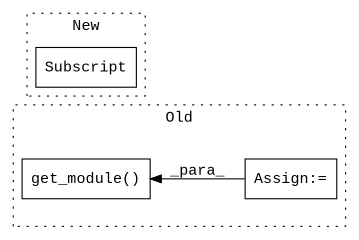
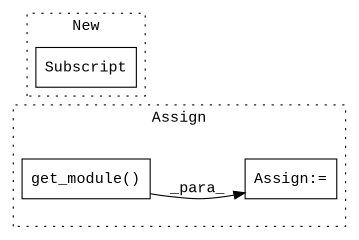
cluster "Old": label "Old" -> "Assign"
edge "Assign:=" -> "get_module()": reversed
